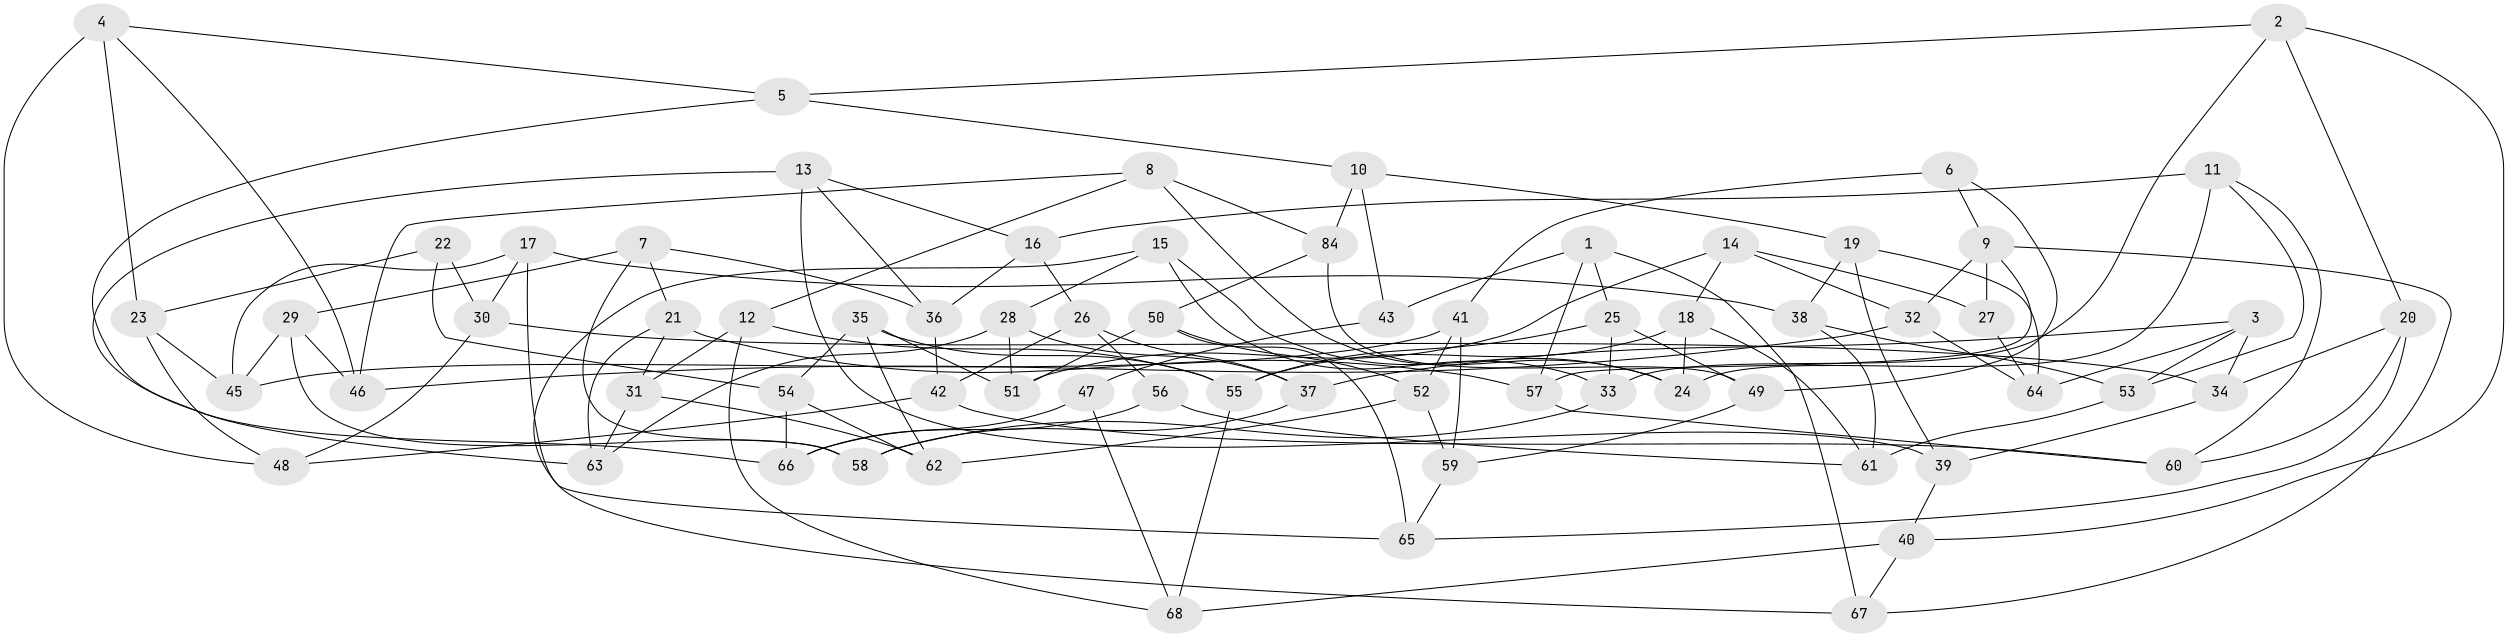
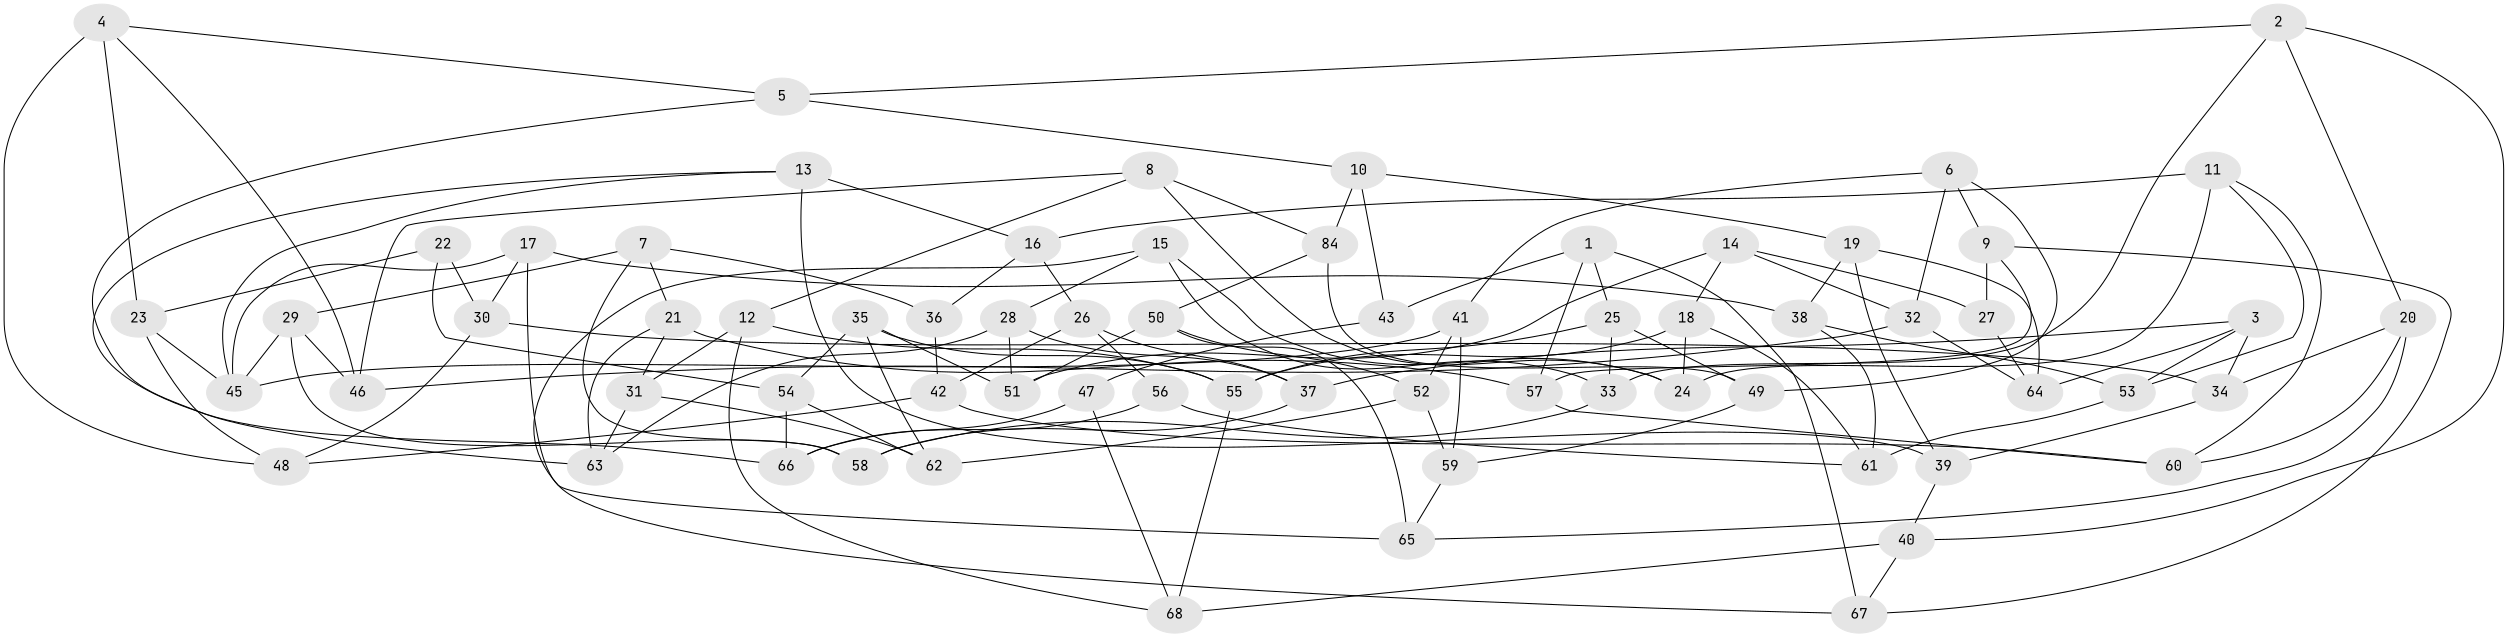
edge "13" -- "36": now "13" -- "45"
edge "9" -- "32": now "6" -- "32"
